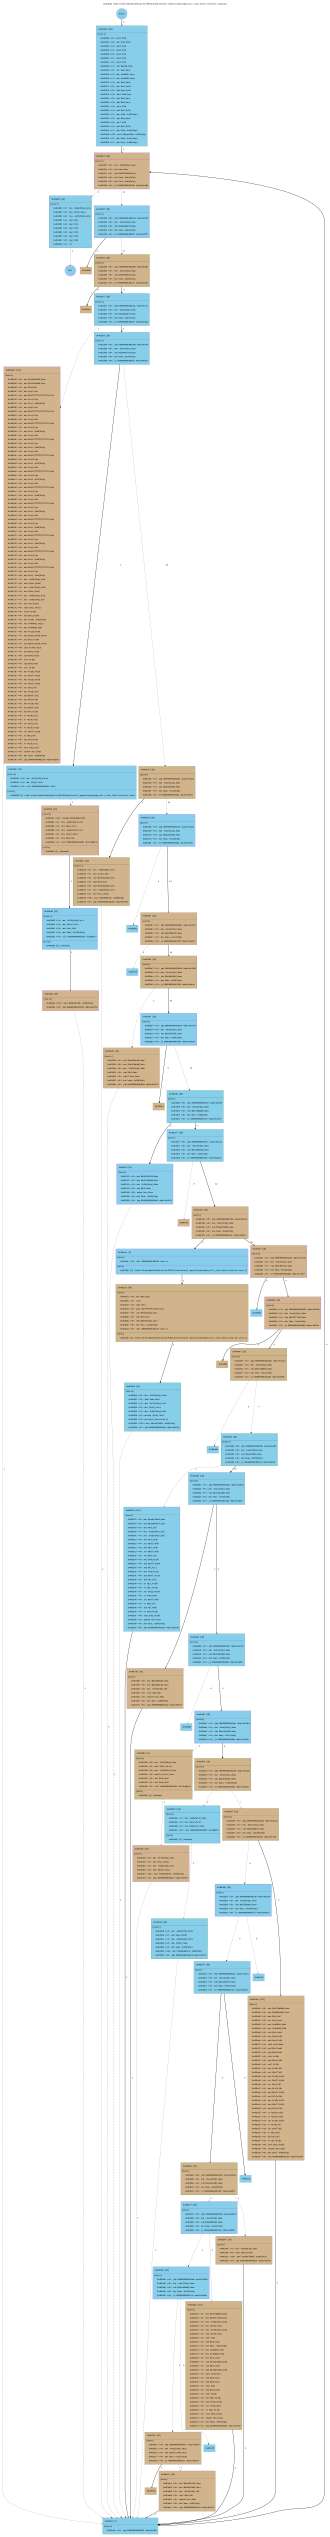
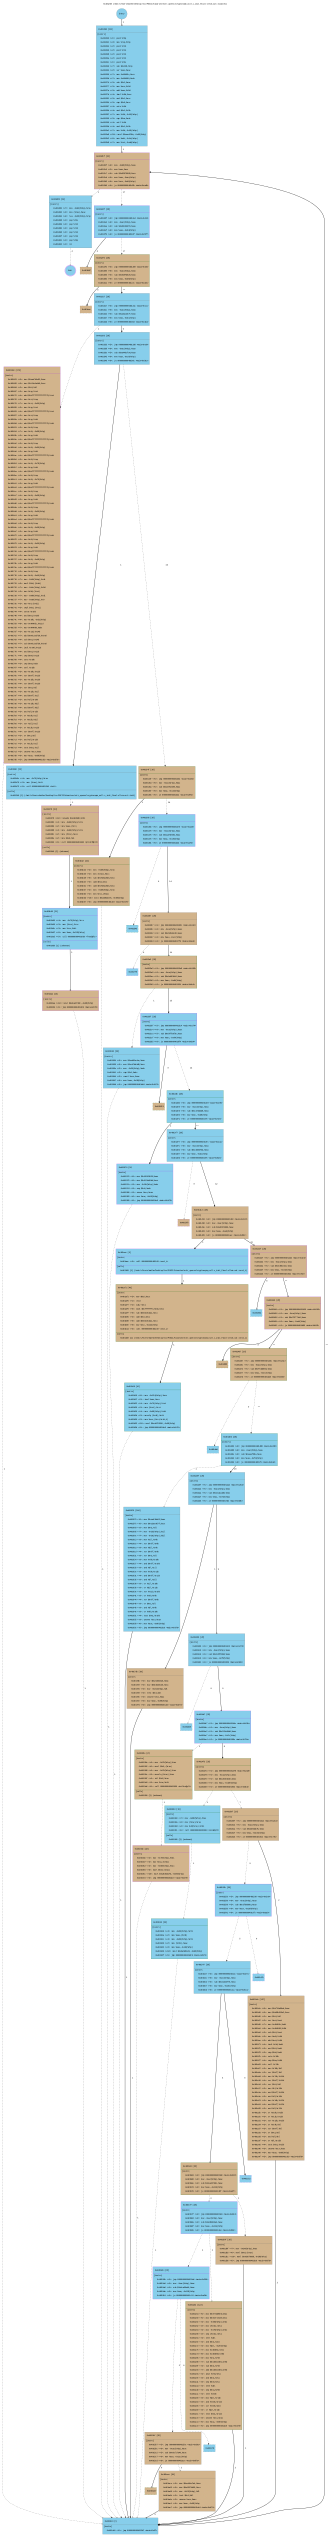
node "0x401934 [30]": fillcolor tan -> skyblue
